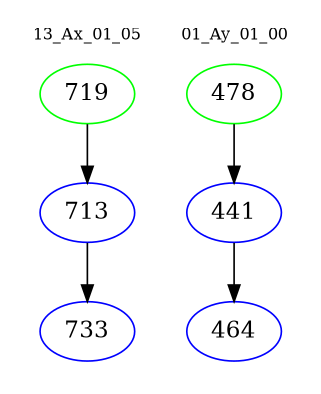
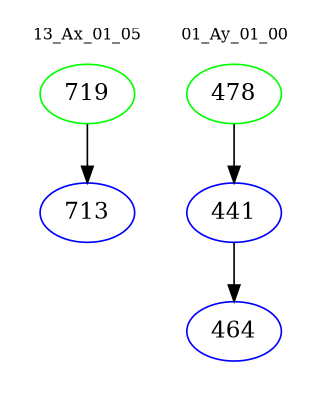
node "733": removed
